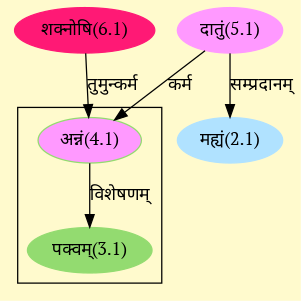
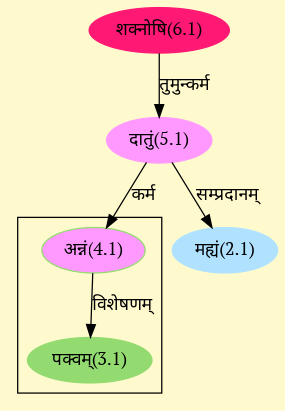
edge "शक्नोषि(6.1)" -> "अन्नं(4.1)": now "शक्नोषि(6.1)" -> "दातुं(5.1)"
